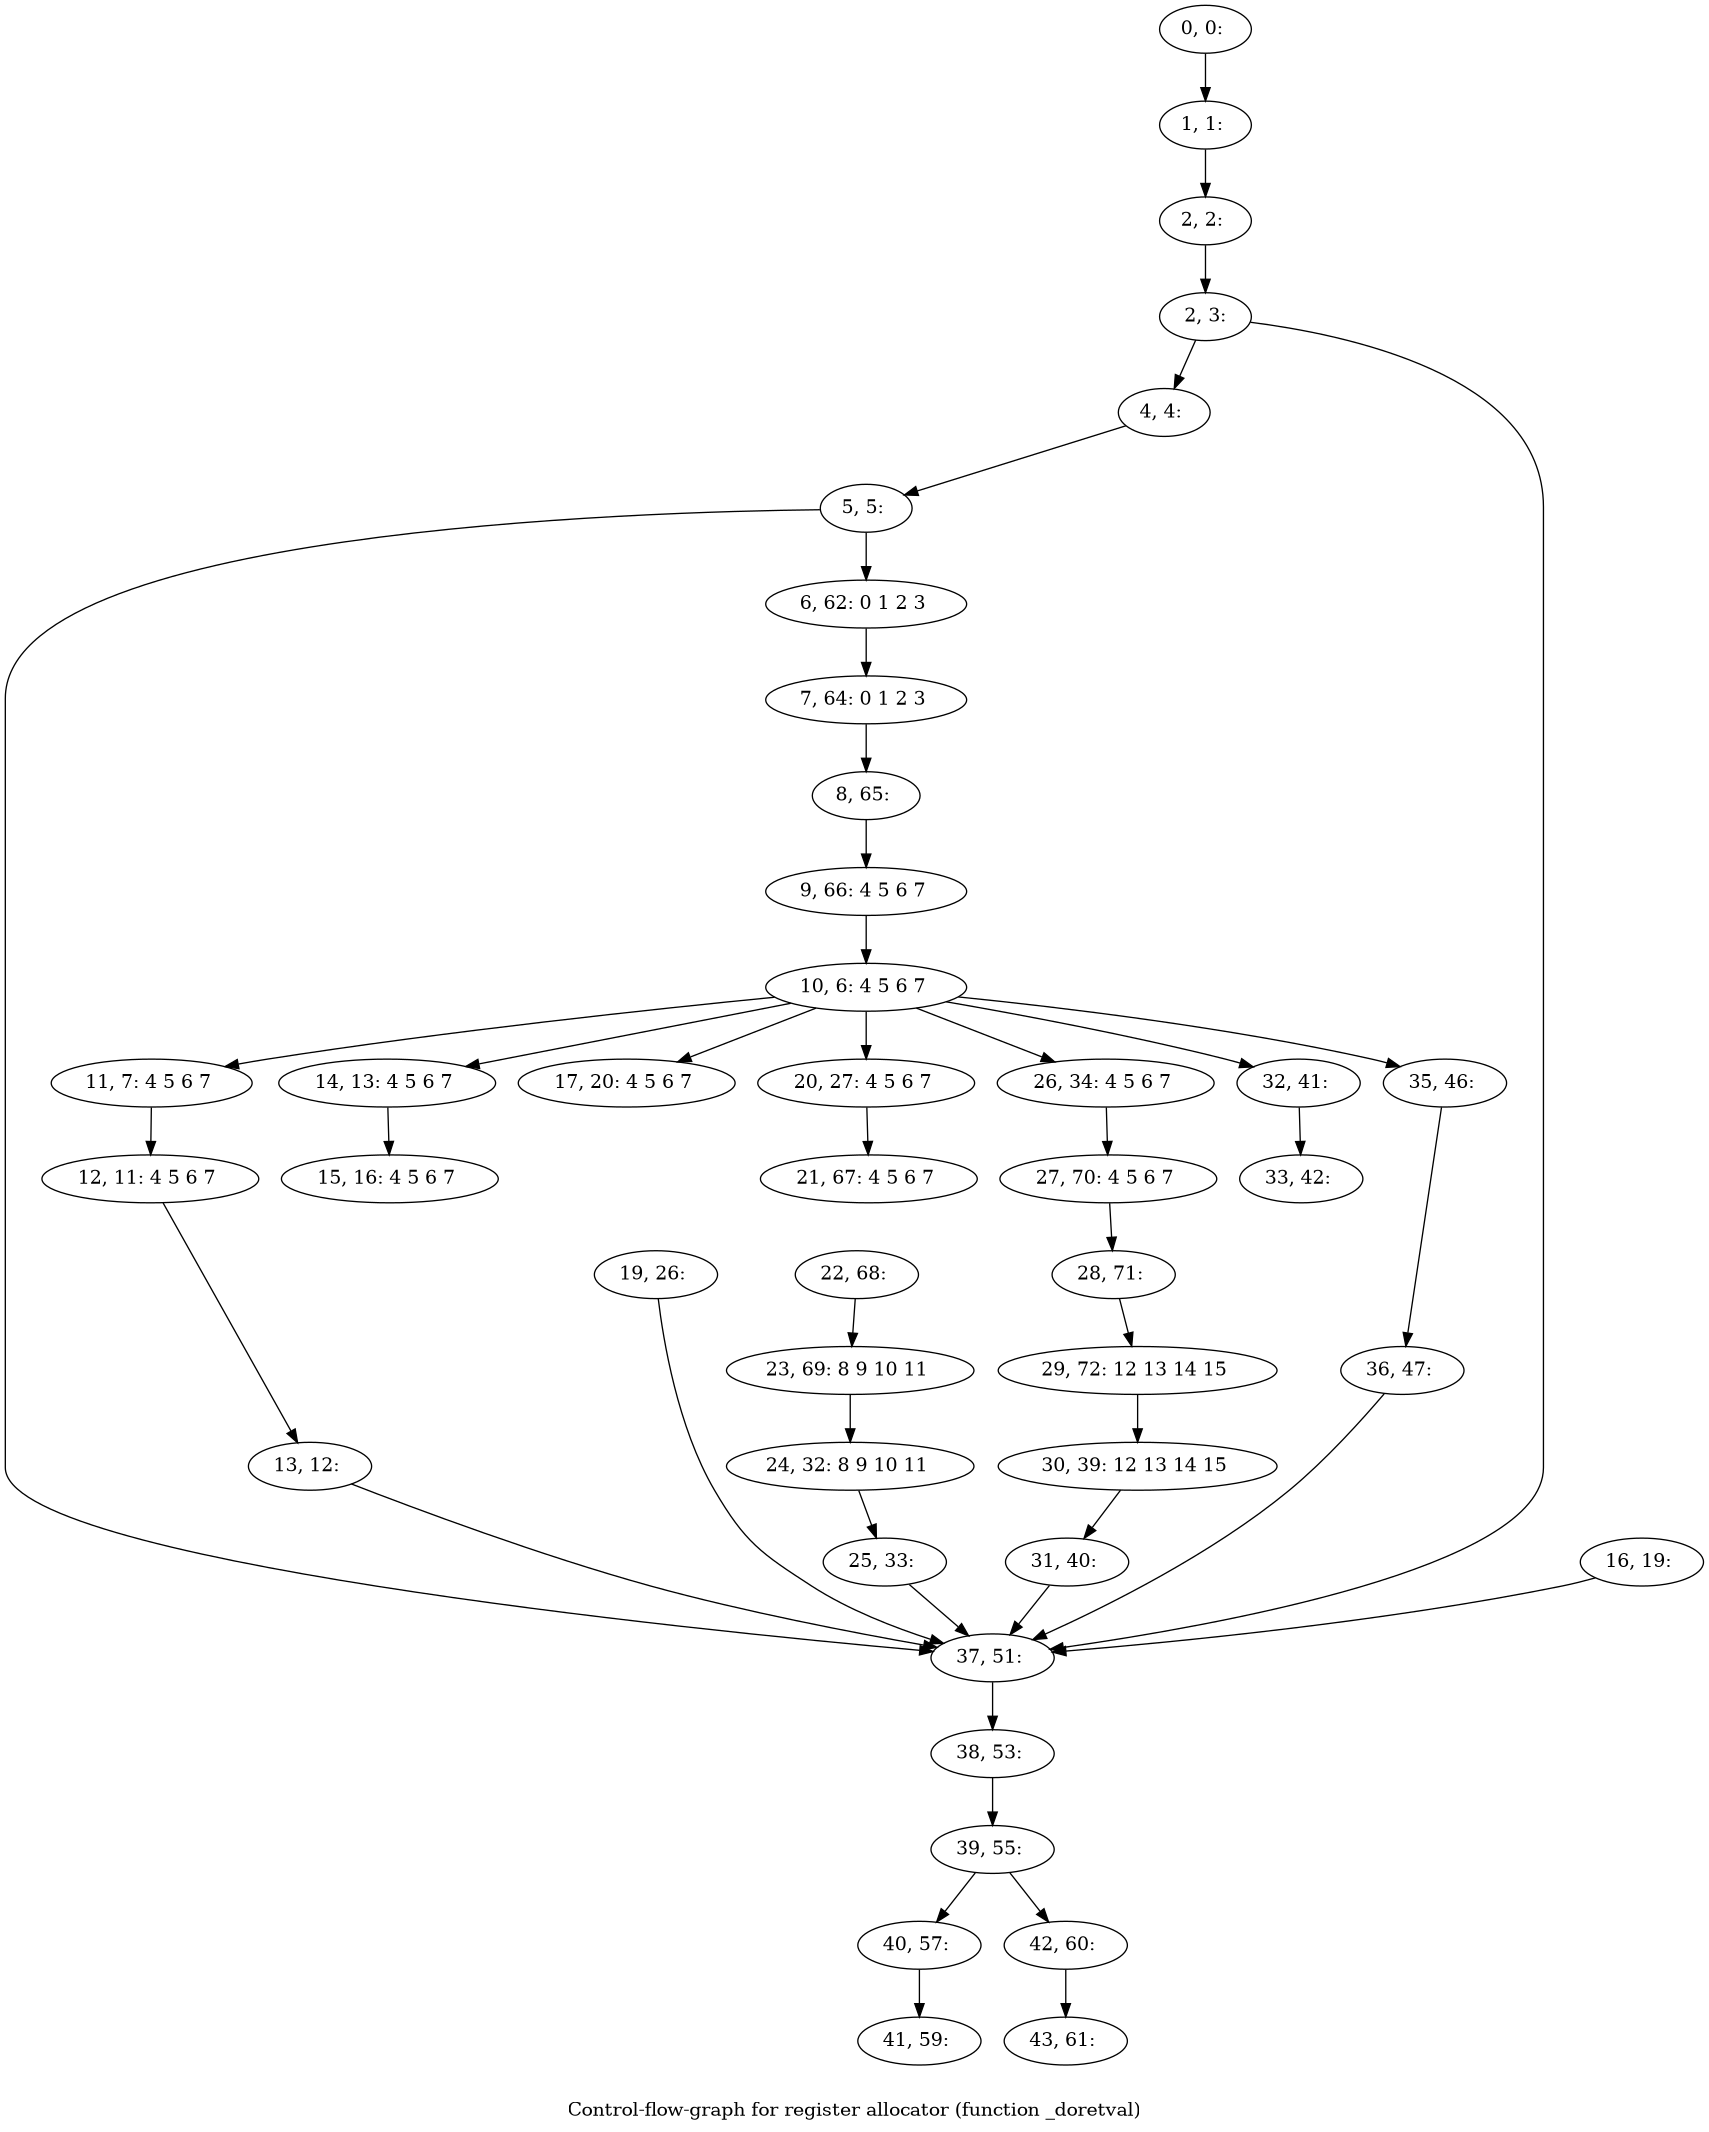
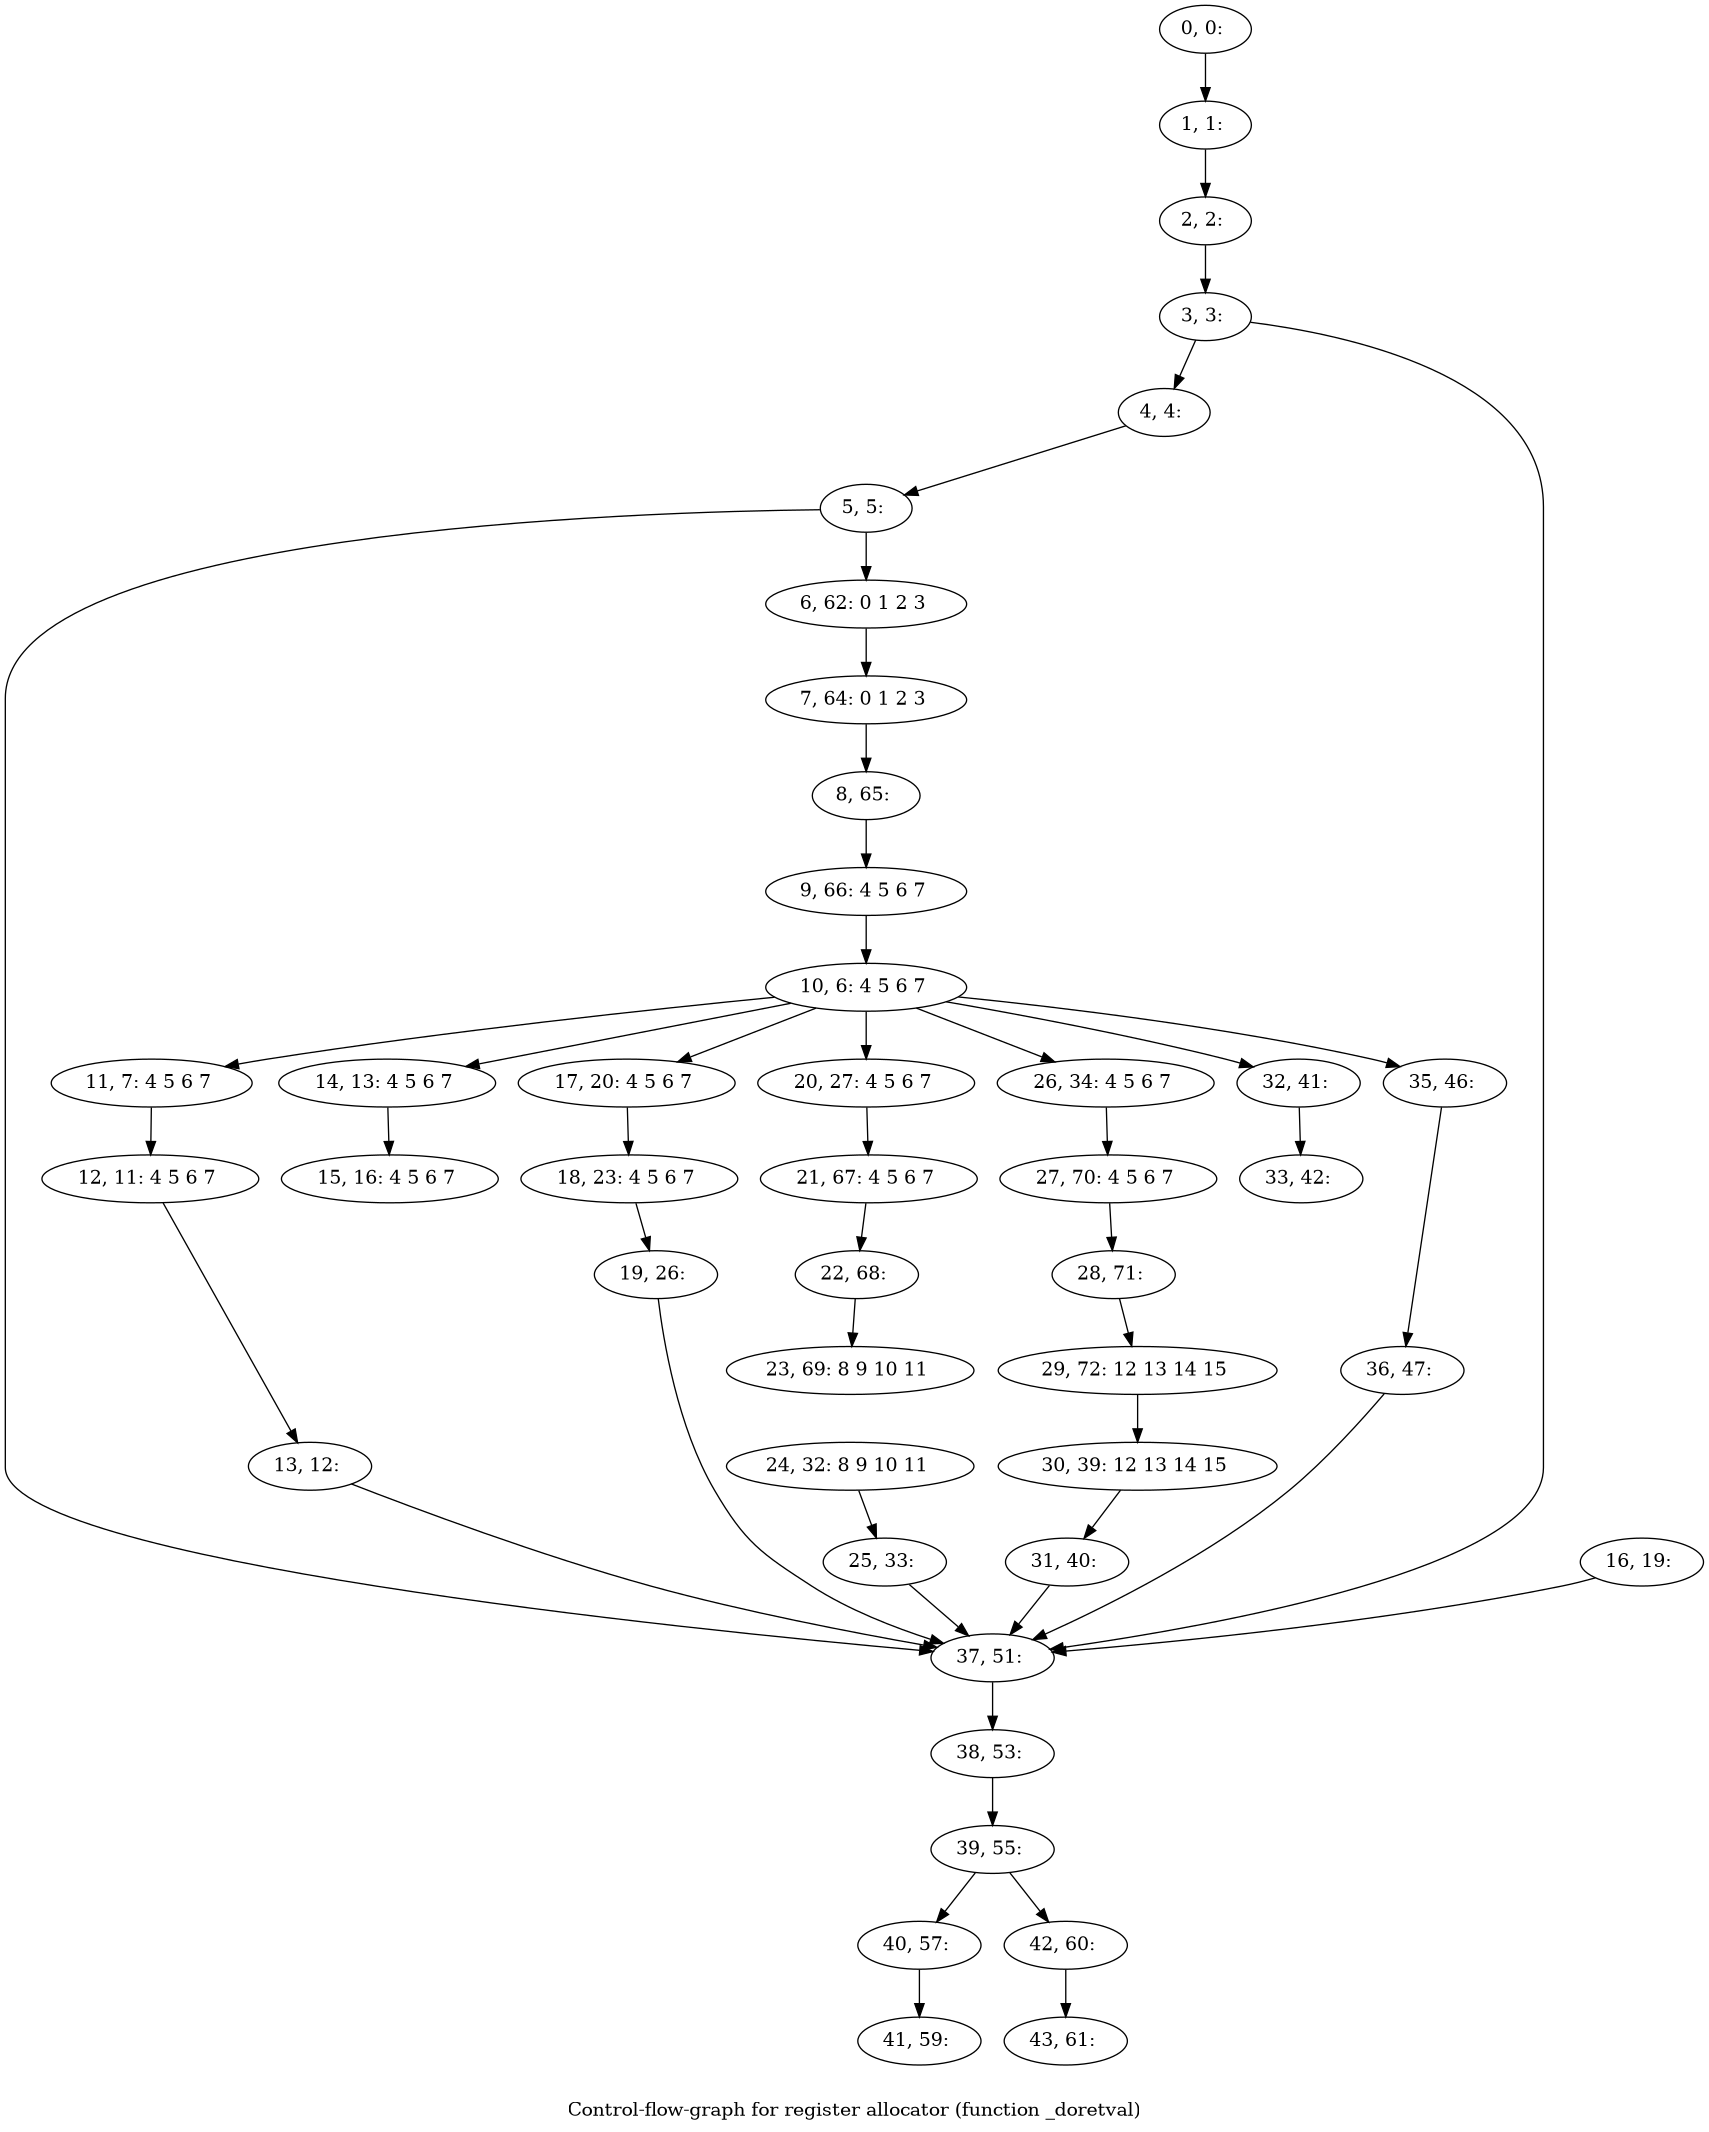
node "2, 3:": label "2, 3:" -> "3, 3:"
node "18, 23: 4 5 6 7": added
edge "21, 67: 4 5 6 7" -> "22, 68:": added
edge "23, 69: 8 9 10 11" -> "24, 32: 8 9 10 11": removed
